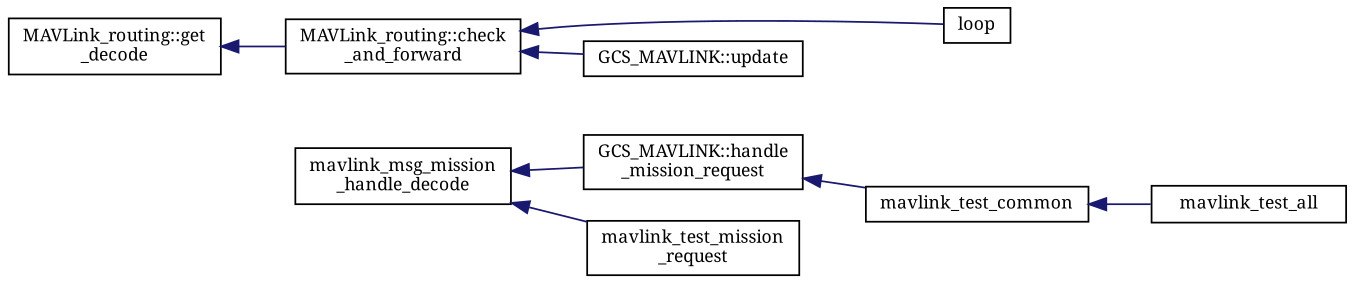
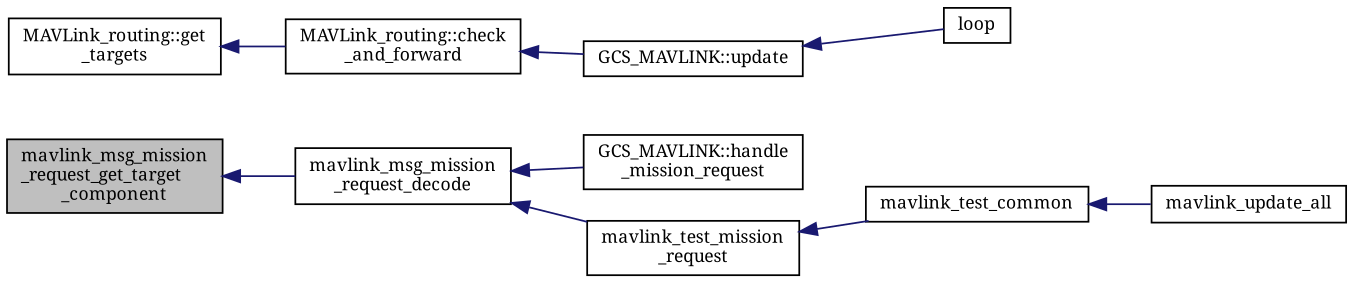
edge "loop" -> "MAVLink_routing::check _and_forward": now "loop" -> "GCS_MAVLINK::update"
node "MAVLink_routing::get _decode": label "MAVLink_routing::get _decode" -> "MAVLink_routing::get _targets"
node "mavlink_msg_mission _request_get_target _component": added
node "mavlink_msg_mission _handle_decode": label "mavlink_msg_mission _handle_decode" -> "mavlink_msg_mission _request_decode"
edge "mavlink_test_common" -> "GCS_MAVLINK::handle _mission_request": now "mavlink_test_common" -> "mavlink_test_mission _request"
node "mavlink_test_all": label "mavlink_test_all" -> "mavlink_update_all"
